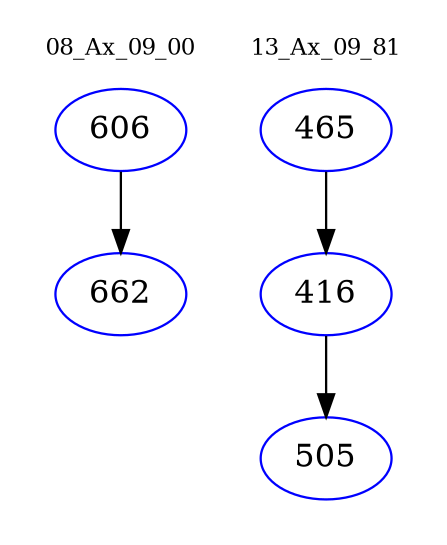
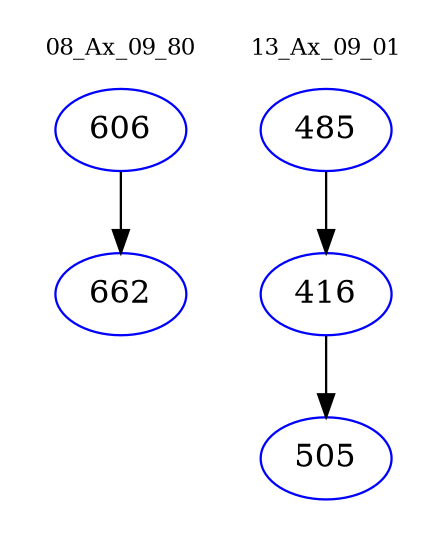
cluster "08_Ax_09_00": label "08_Ax_09_00" -> "08_Ax_09_80"
cluster "13_Ax_09_81": label "13_Ax_09_81" -> "13_Ax_09_01"
node "465": label "465" -> "485"
